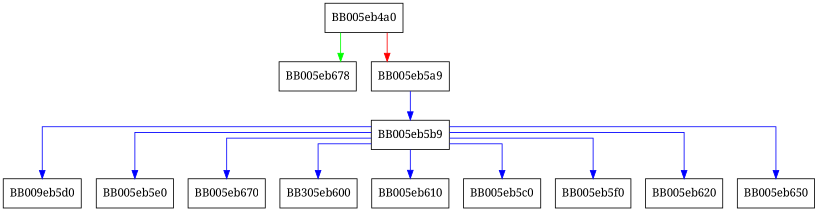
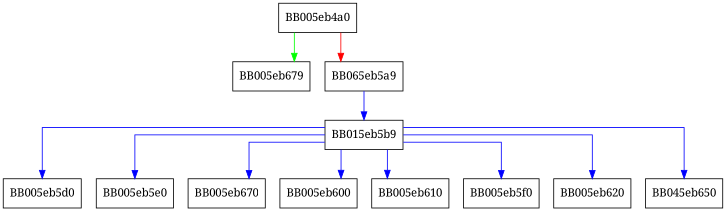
node "BB005eb678": label "BB005eb678" -> "BB005eb679"
node "BB005eb5a9": label "BB005eb5a9" -> "BB065eb5a9"
node "BB005eb5b9": label "BB005eb5b9" -> "BB015eb5b9"
node "BB009eb5d0": label "BB009eb5d0" -> "BB005eb5d0"
node "BB305eb600": label "BB305eb600" -> "BB005eb600"
node "BB005eb5c0": removed
node "BB005eb650": label "BB005eb650" -> "BB045eb650"
